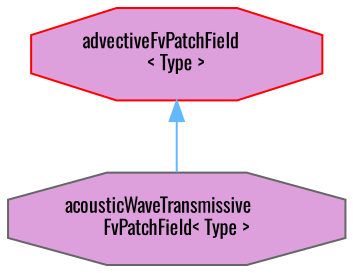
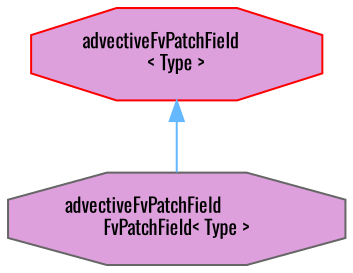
node "acousticWaveTransmissive FvPatchField< Type >": label "acousticWaveTransmissive FvPatchField< Type >" -> "advectiveFvPatchField FvPatchField< Type >"
